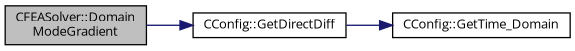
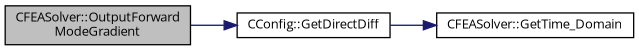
node "CFEASolver::Domain ModeGradient": label "CFEASolver::Domain ModeGradient" -> "CFEASolver::OutputForward ModeGradient"
node "CConfig::GetTime_Domain": label "CConfig::GetTime_Domain" -> "CFEASolver::GetTime_Domain"
